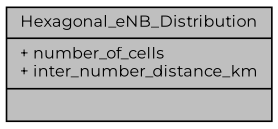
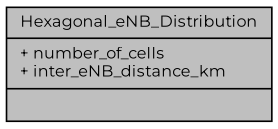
node "Hexagonal_eNB_Distribution": text "+ inter_number_distance_km" -> "+ inter_eNB_distance_km"
